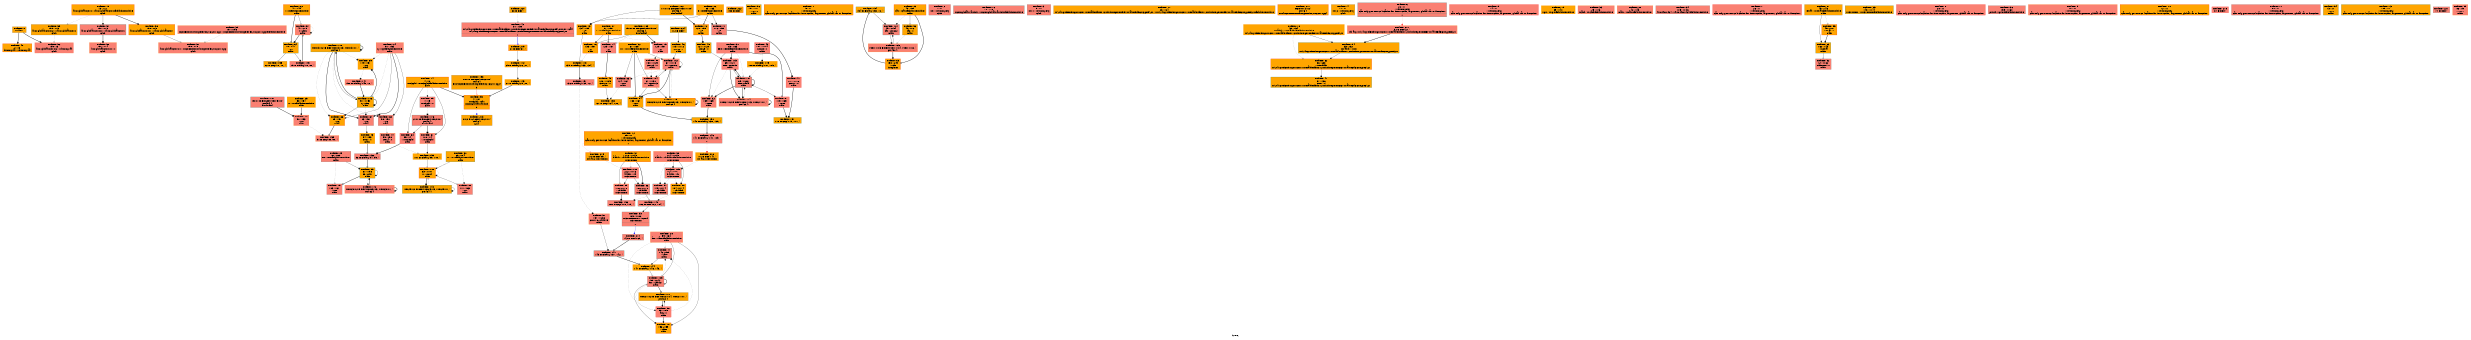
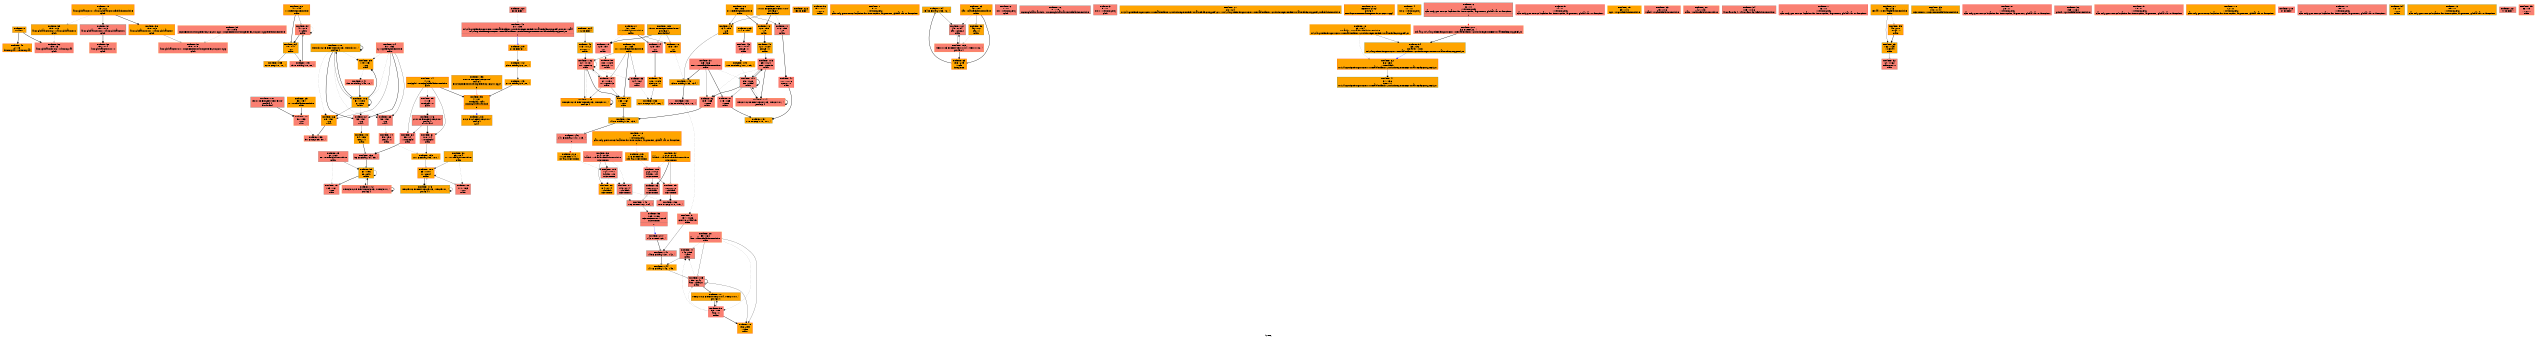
node "NodeID: 220": fillcolor orange -> salmon
node "NodeID: 223": added
edge "NodeID: 31" -> "NodeID: 103": now "NodeID: 31" -> "NodeID: 148"
edge "NodeID: 94" -> "NodeID: 62": color black -> blue
